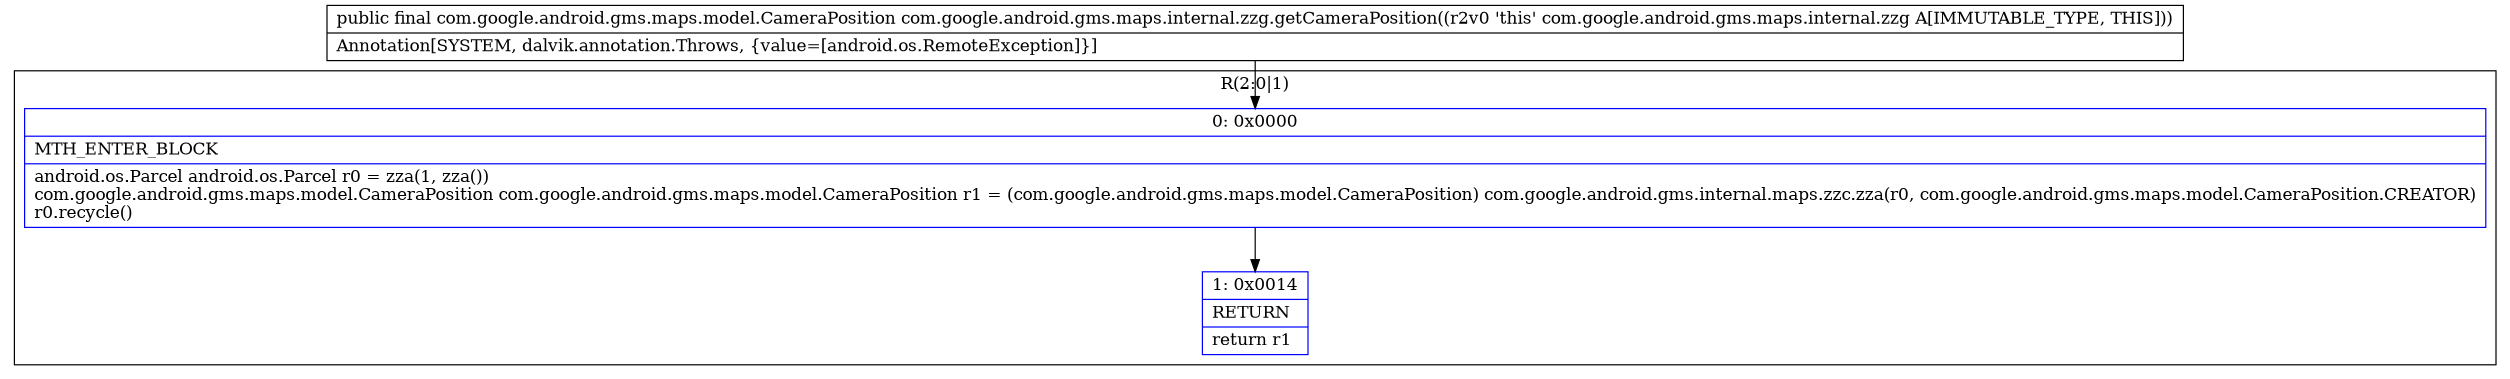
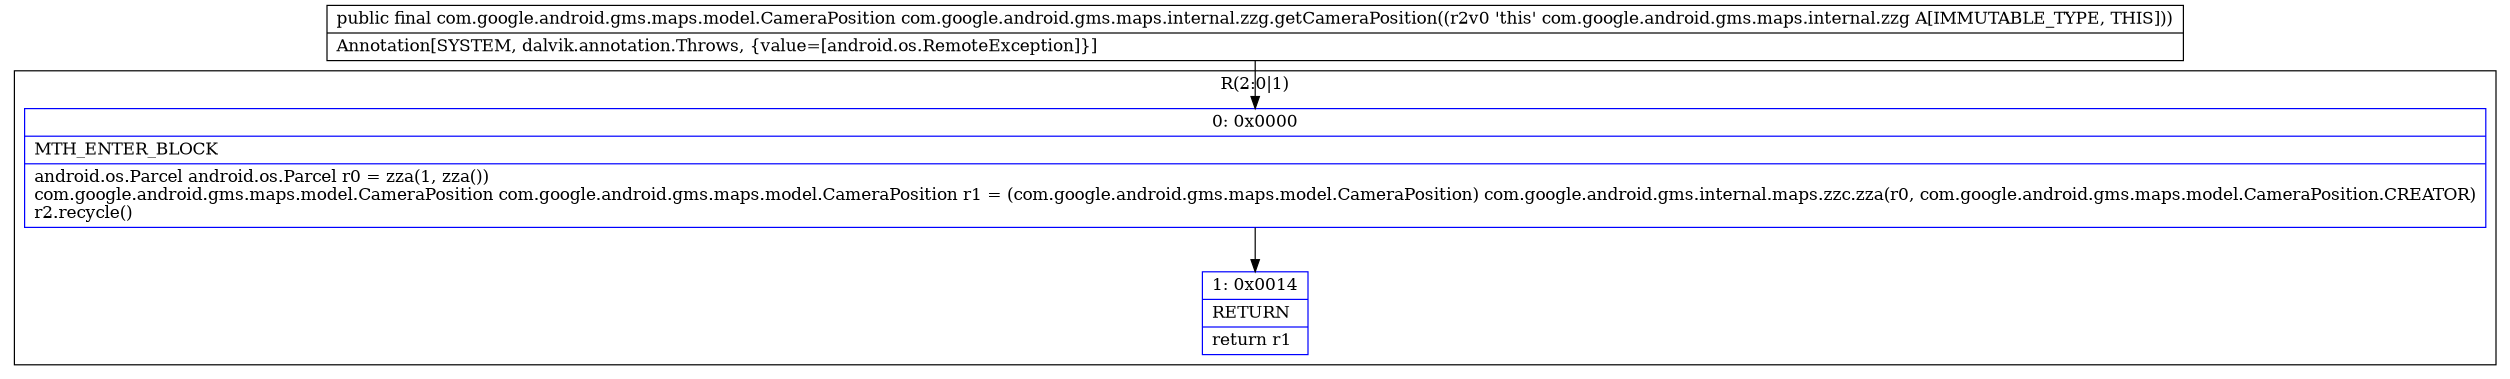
node "0: 0x0000": text "r0.recycle()" -> "r2.recycle()"
